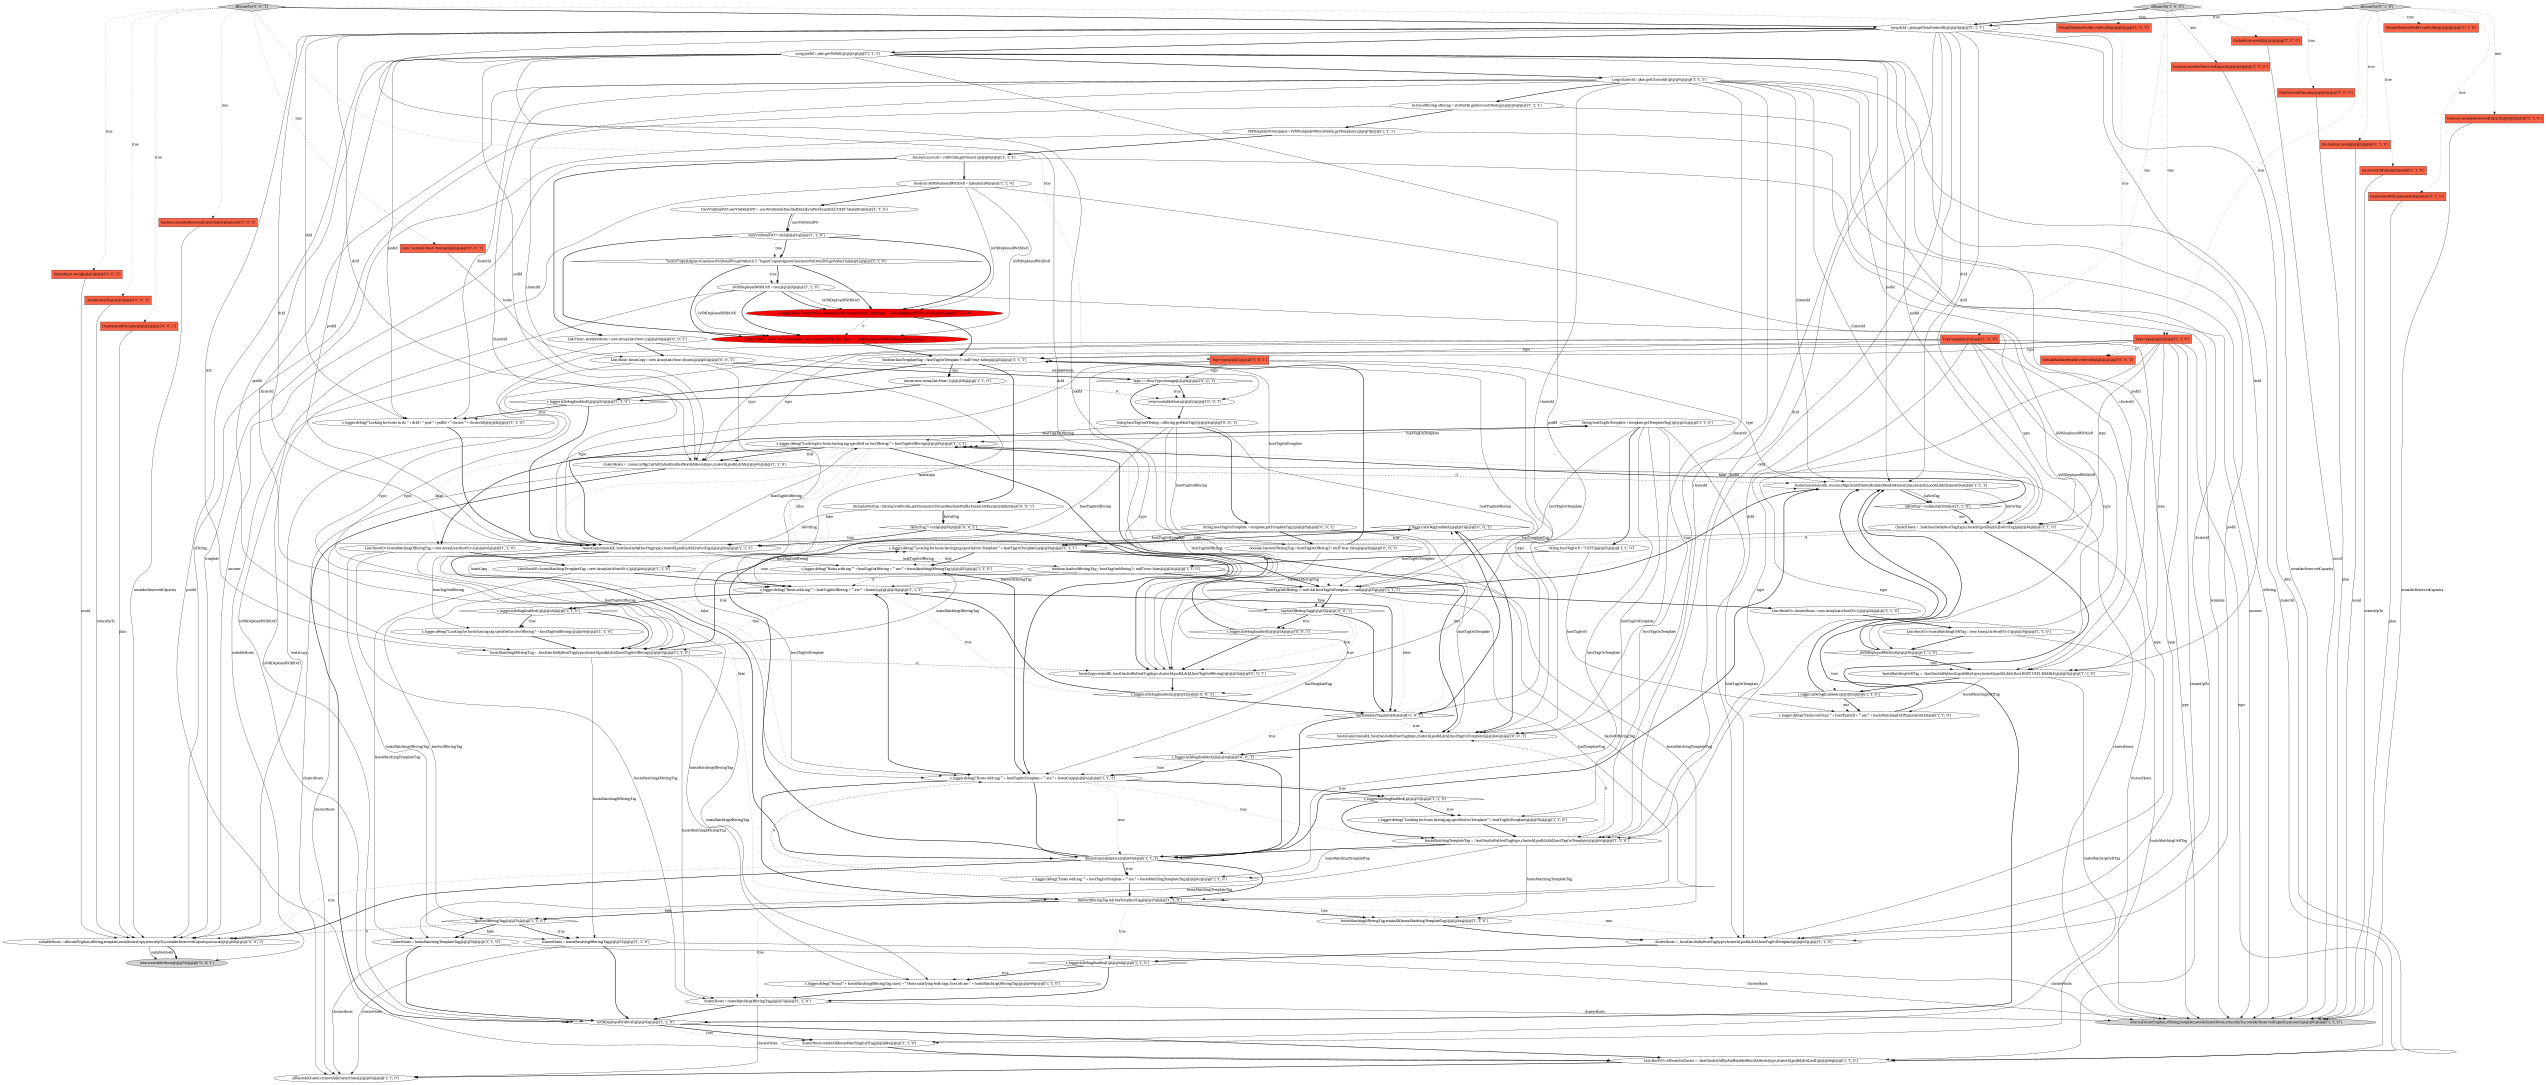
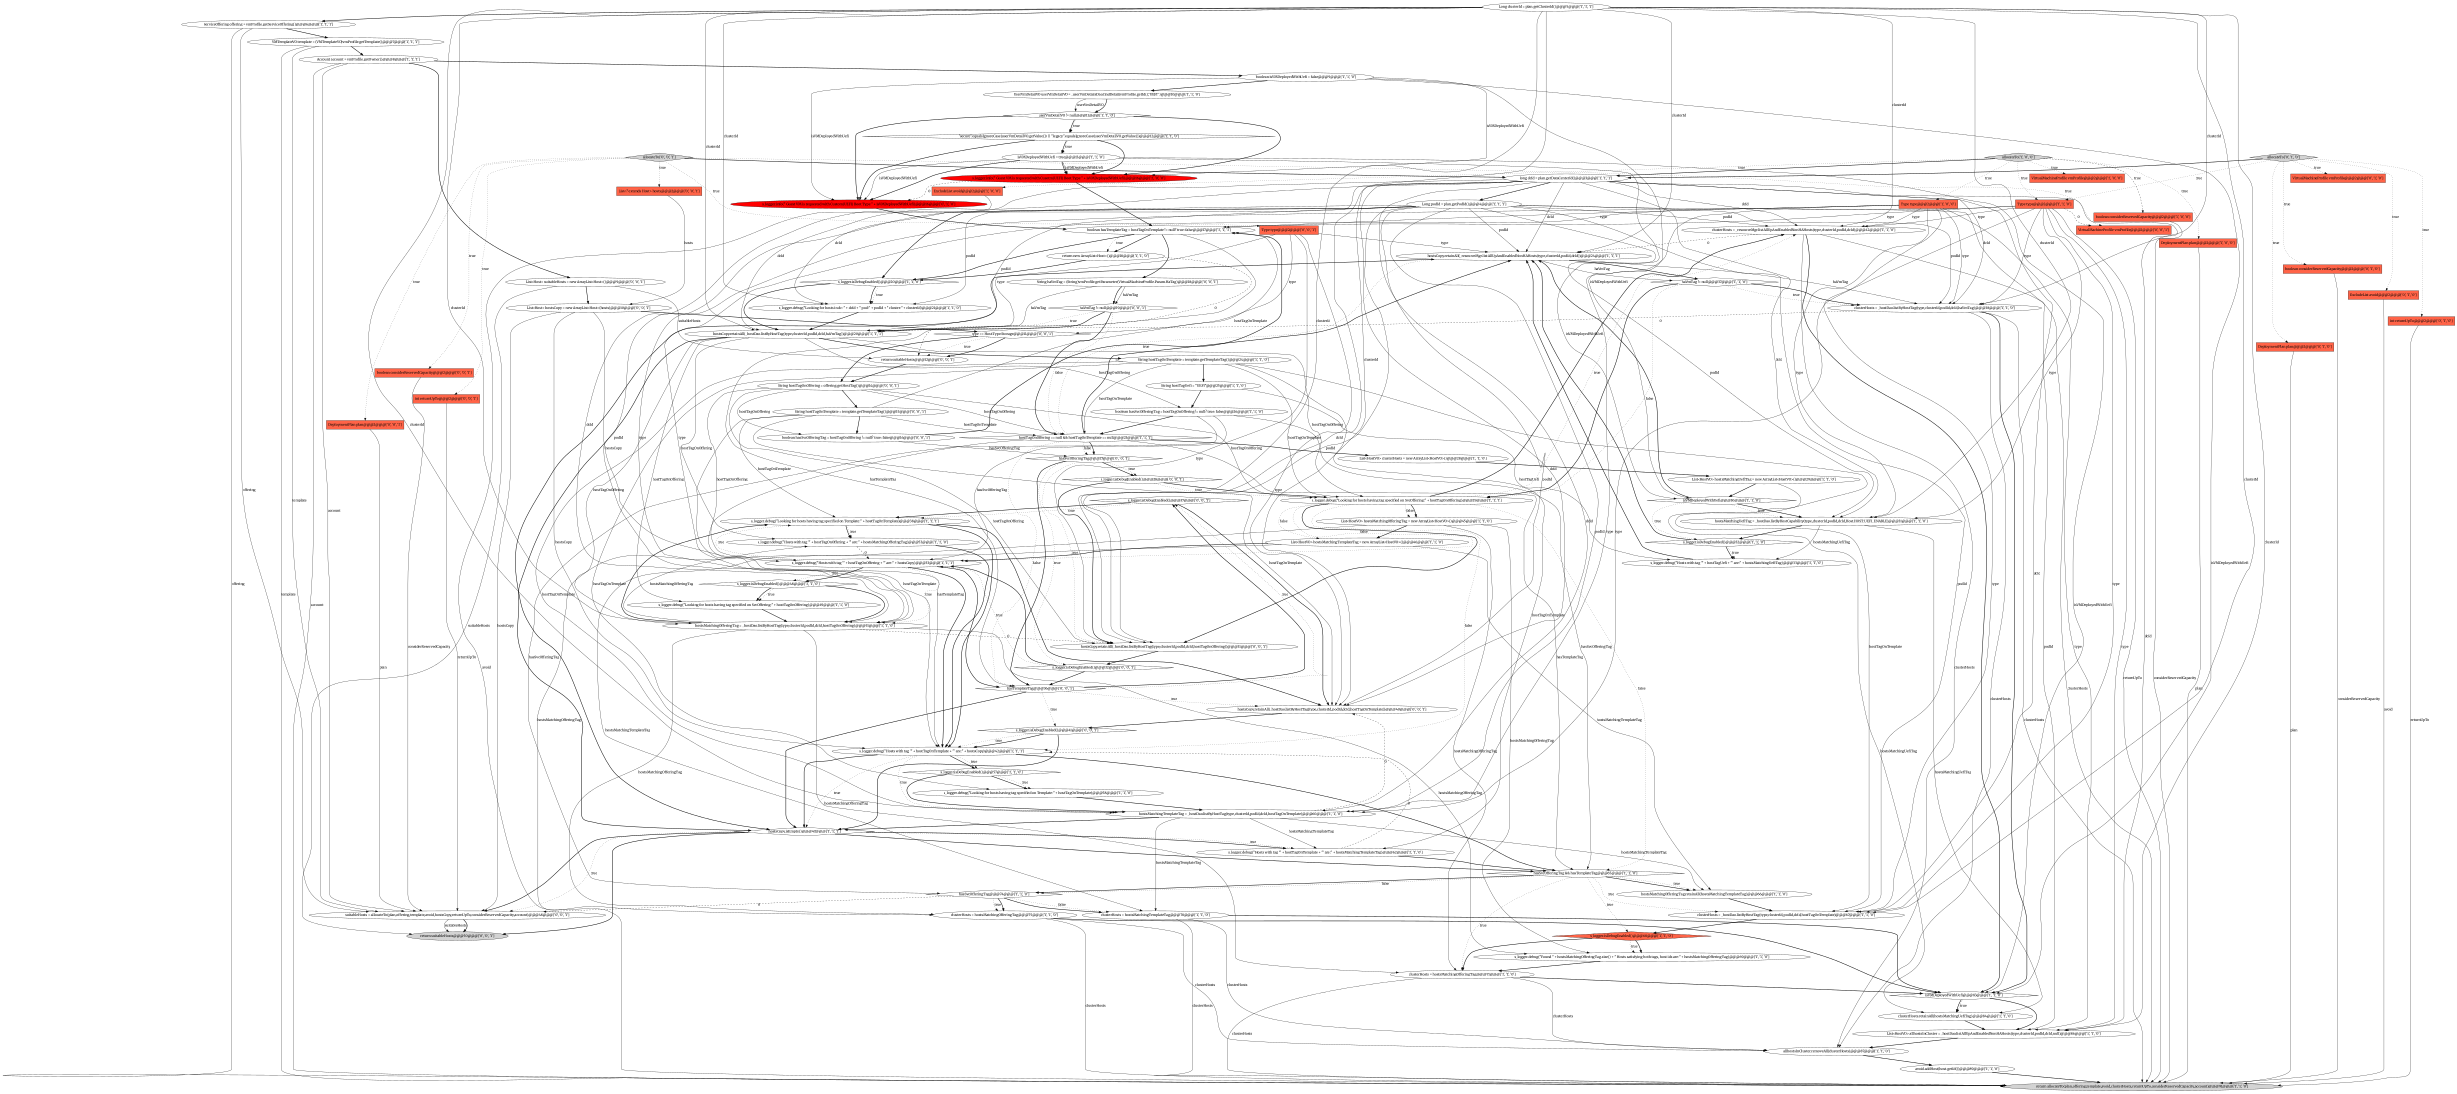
edge "Long podId = plan.getPodId()@@@4@@@['1', '1', '1']" -> "Long clusterId = plan.getClusterId()@@@5@@@['1', '1', '1']": now "Long podId = plan.getPodId()@@@4@@@['1', '1', '1']" -> "s_logger.isDebugEnabled()@@@20@@@['1', '1', '0']"
node "ExcludeList avoid@@@2@@@['0', '0', '1']": removed
edge "!hostsCopy.isEmpty()@@@47@@@['1', '1', '1']" -> "s_logger.isDebugEnabled()@@@37@@@['0', '0', '1']": now "!hostsCopy.isEmpty()@@@47@@@['1', '1', '1']" -> "return suitableHosts@@@50@@@['0', '0', '1']"
node "s_logger.isDebugEnabled()@@@68@@@['1', '1', '0']": fillcolor white -> tomato
node "avoid.addHost(host.getId())@@@89@@@['1', '1', '0']": added
